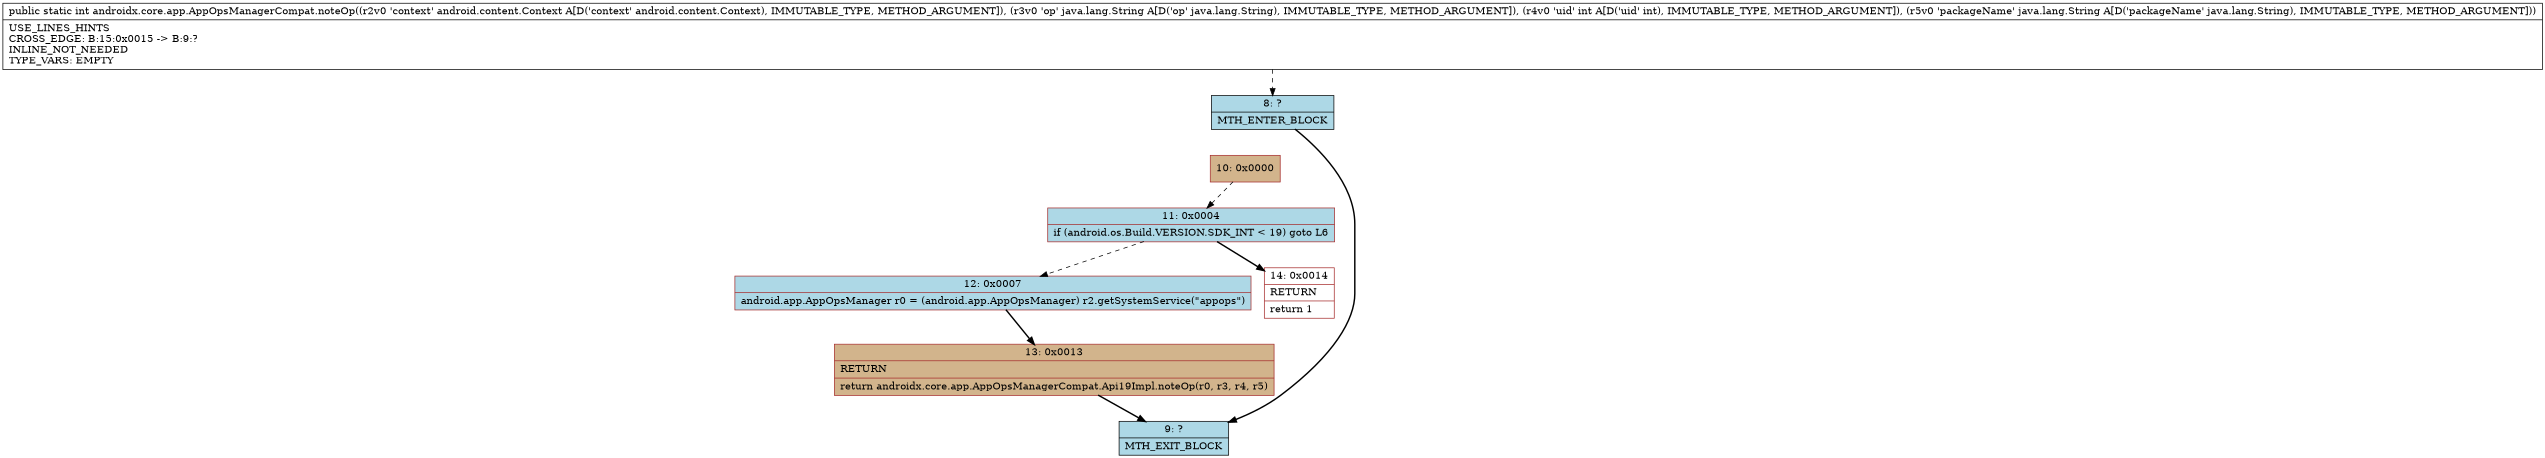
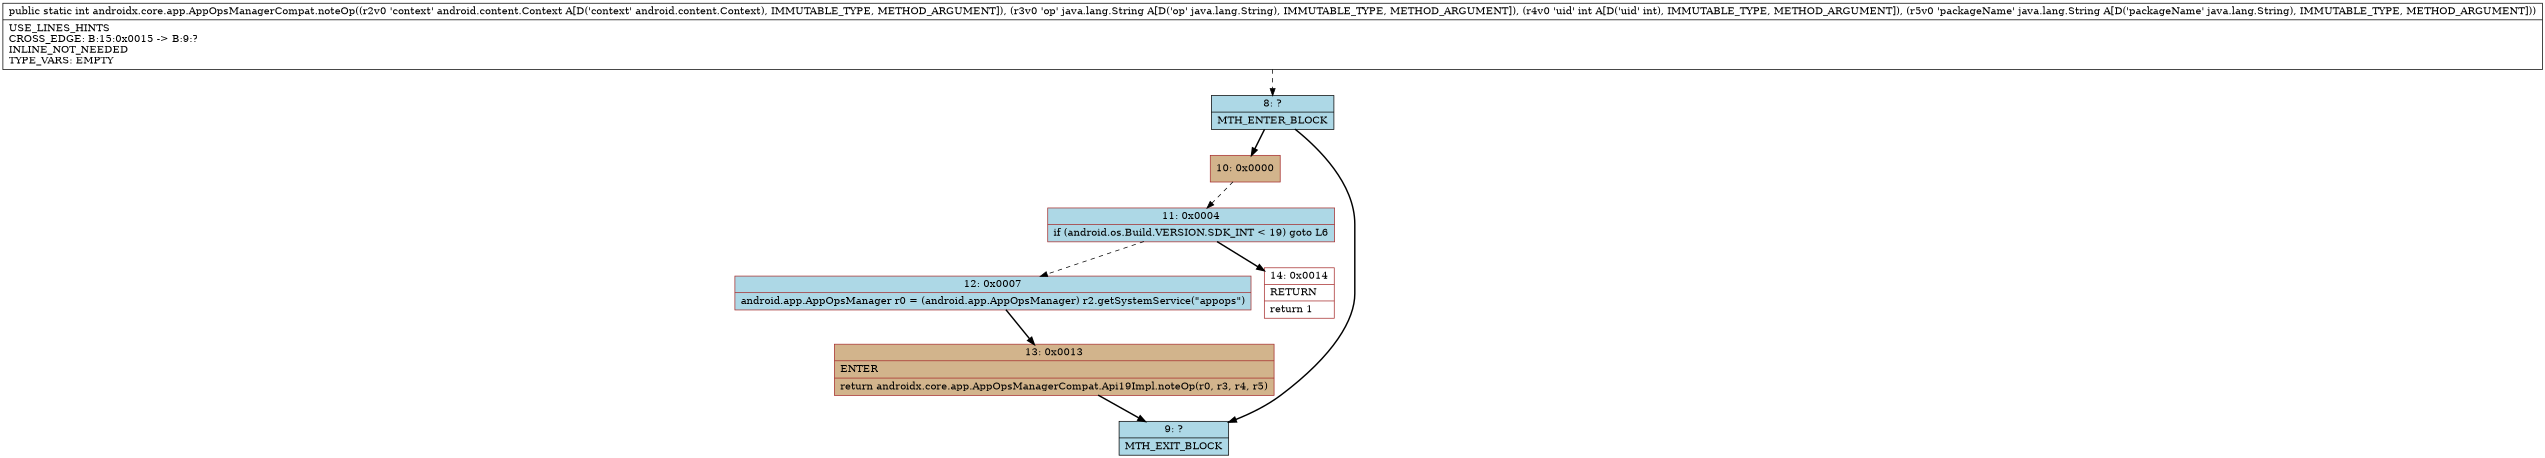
edge "8: ?" -> "10: 0x0000": added
node "13: 0x0013": text "RETURN" -> "ENTER"
